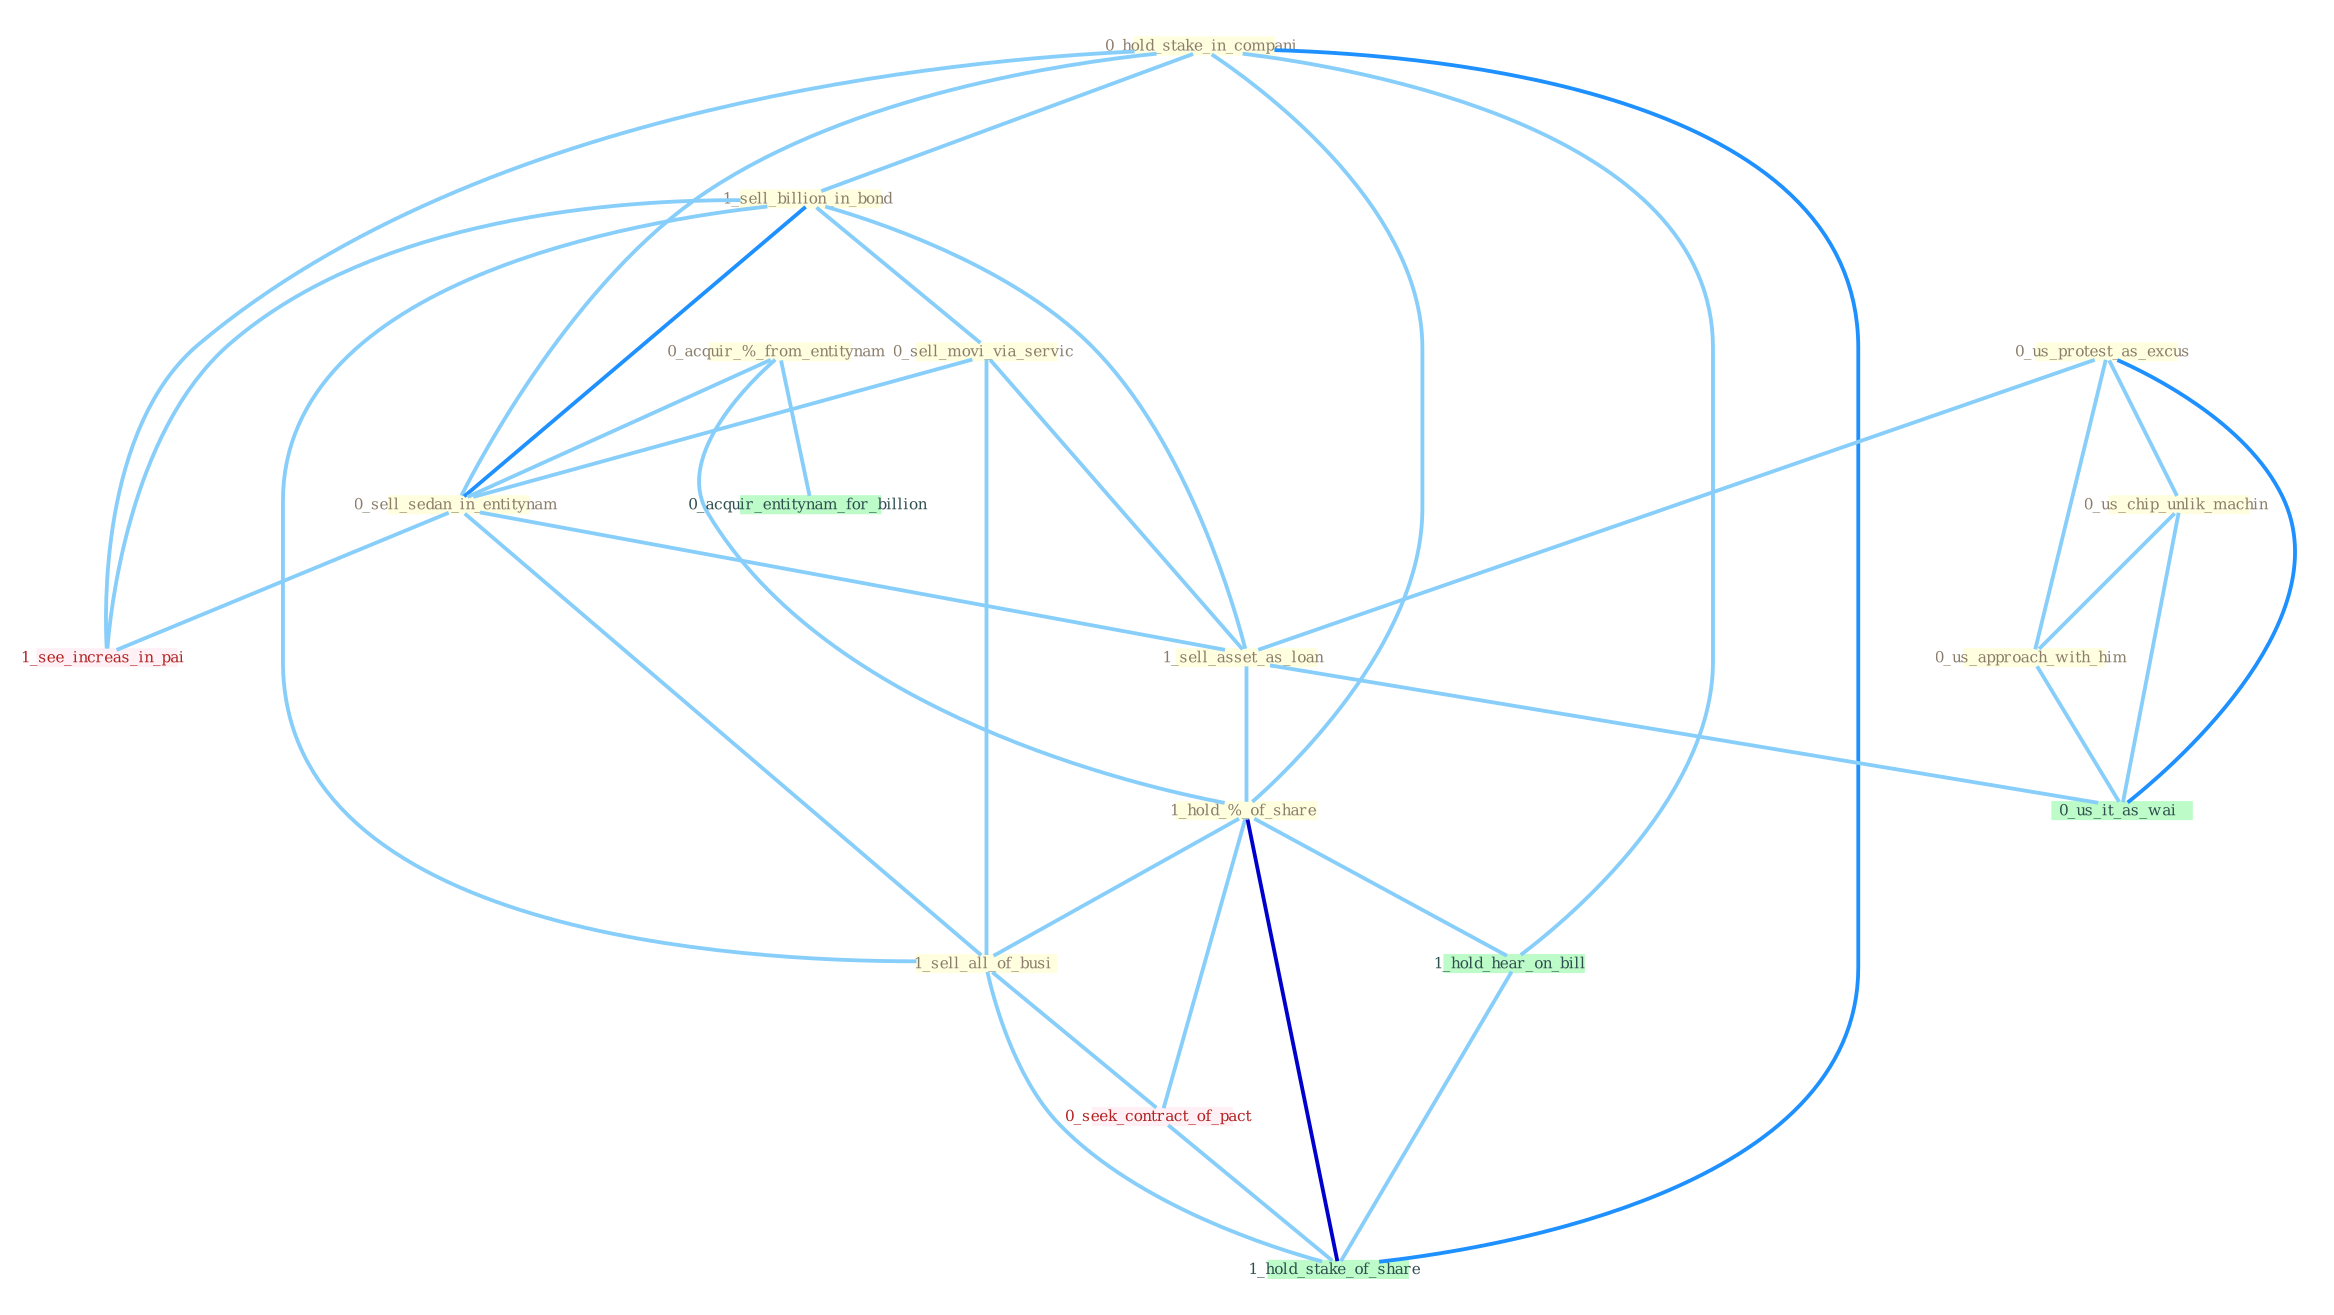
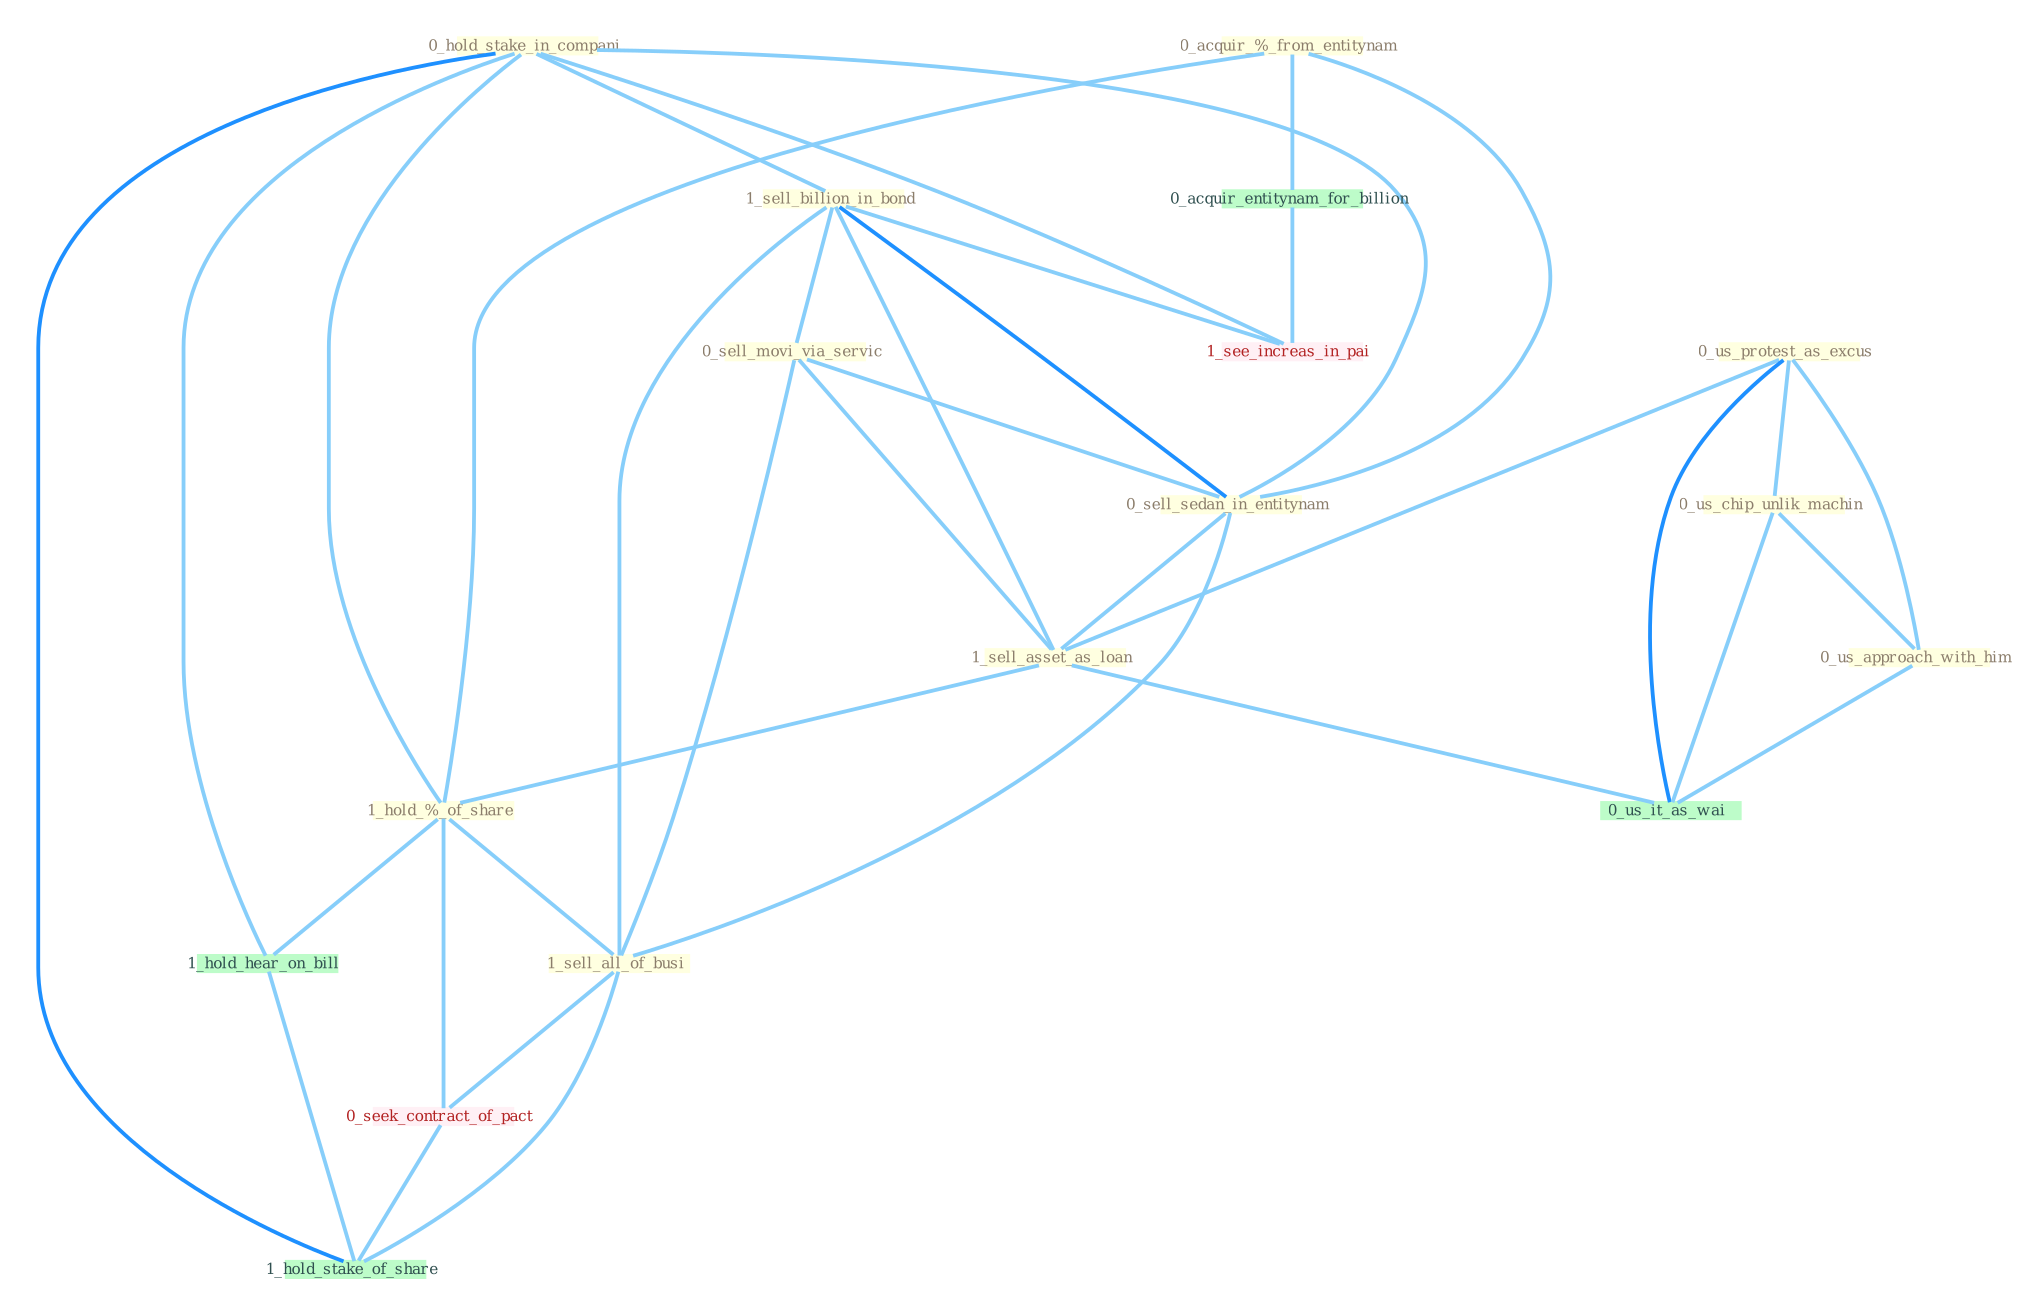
edge "0_sell_sedan_in_entitynam" -- "1_see_increas_in_pai": now "0_acquir_entitynam_for_billion" -- "1_see_increas_in_pai"
edge "1_hold_%_of_share" -- "1_hold_stake_of_share": removed
